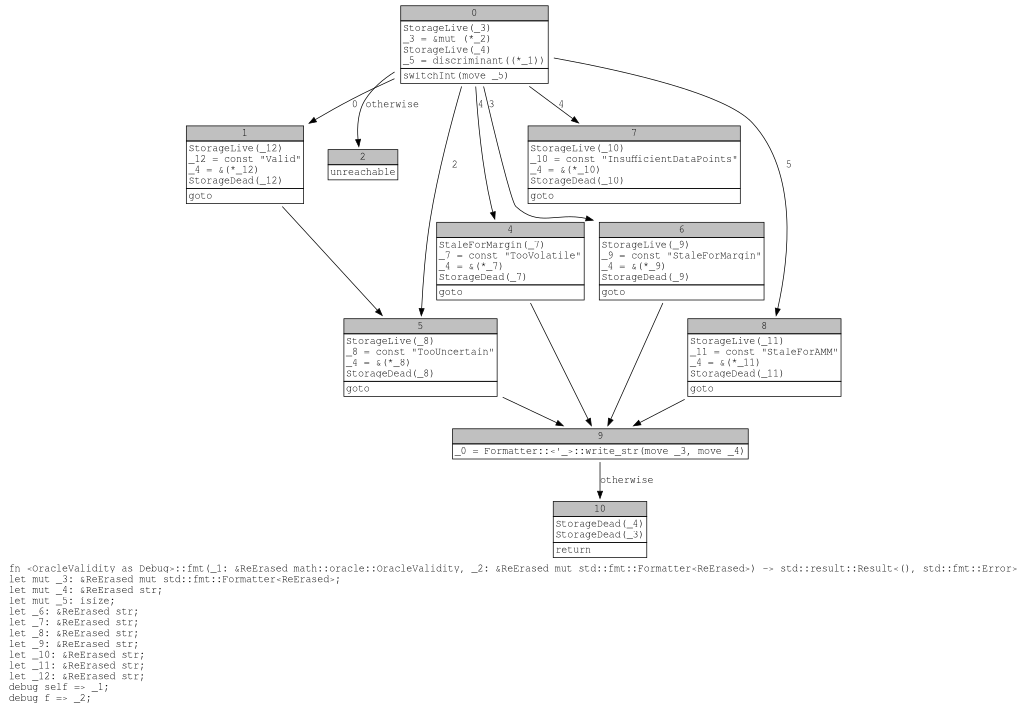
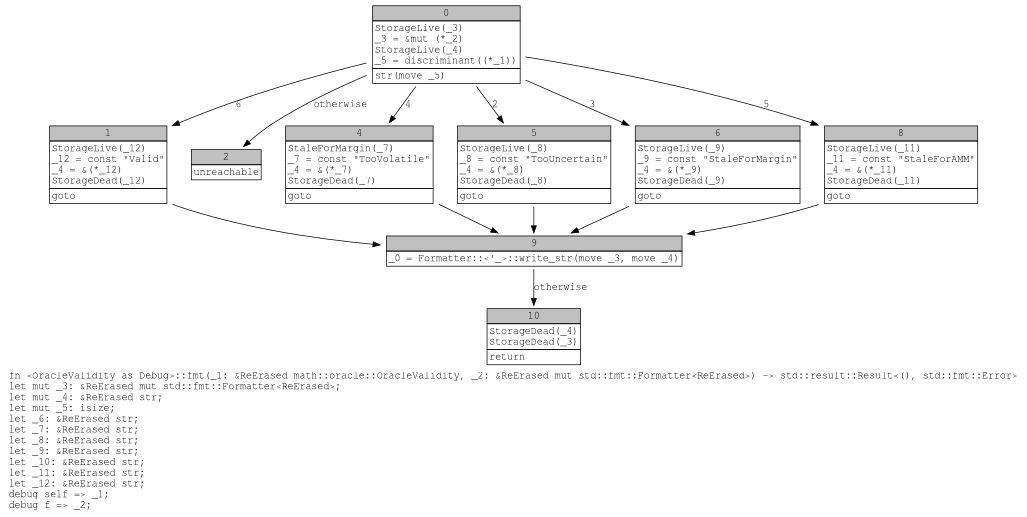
node "0": text "switchInt(move _5)" -> "str(move _5)"
edge "0" -> "1": label "0" -> "6"
node "7": removed
edge "1" -> "5": now "1" -> "9"
